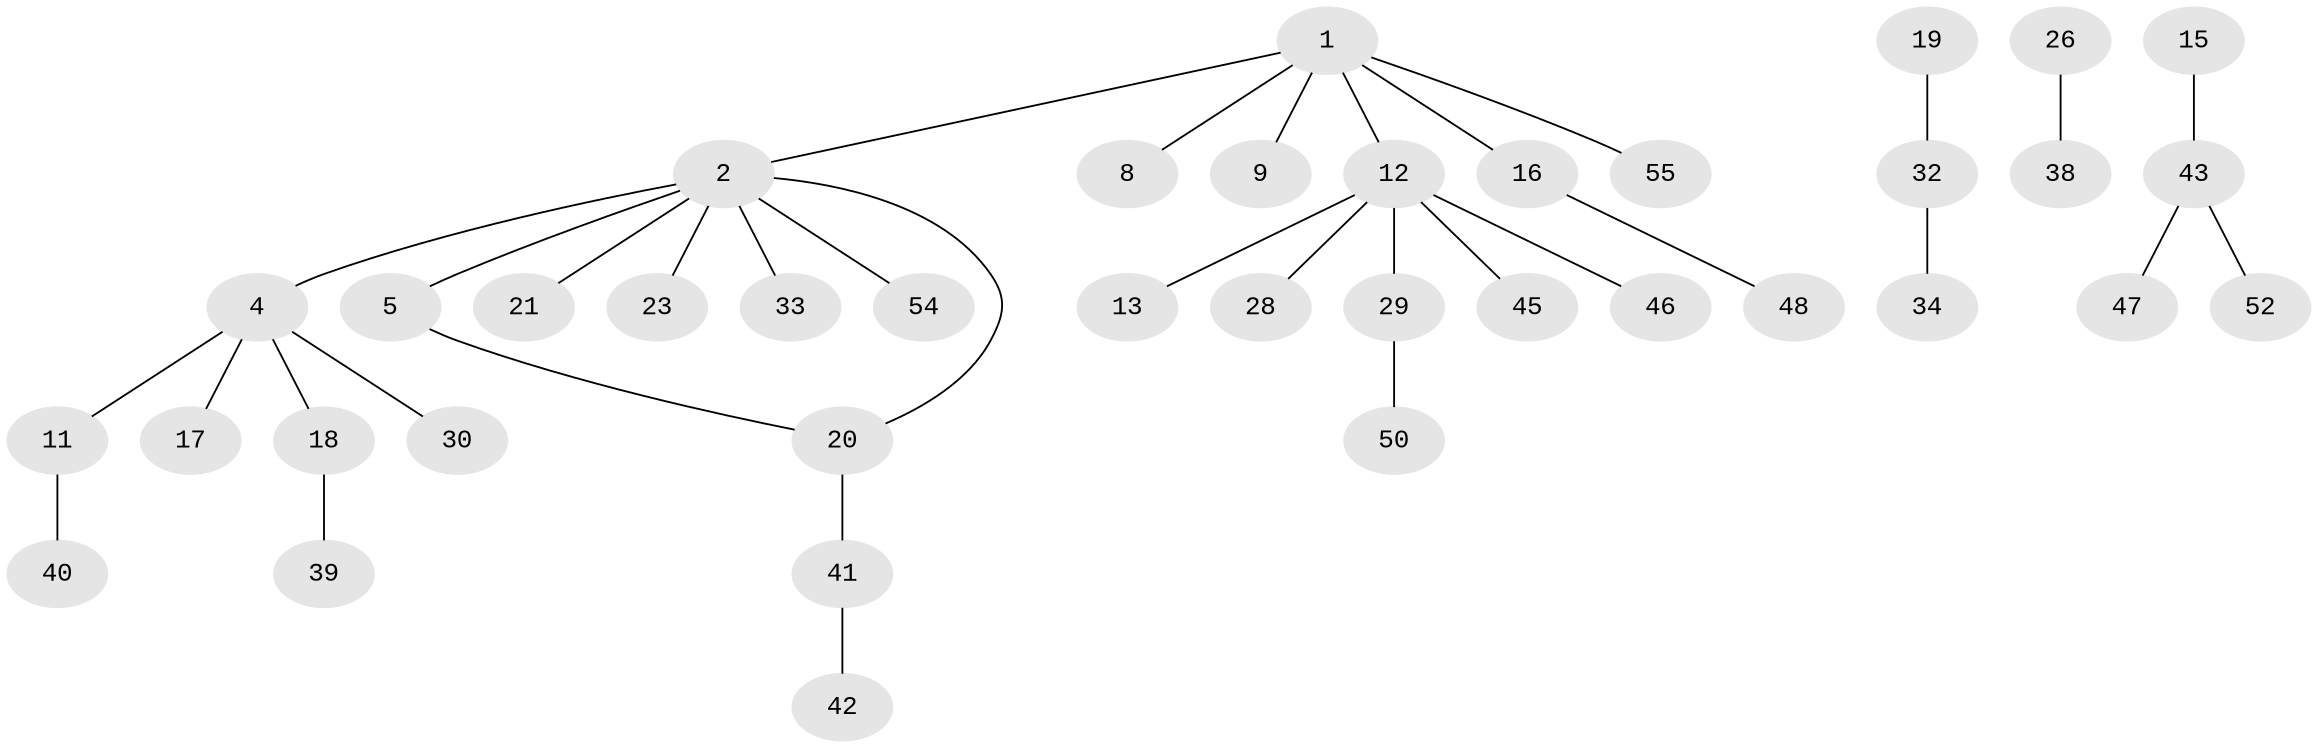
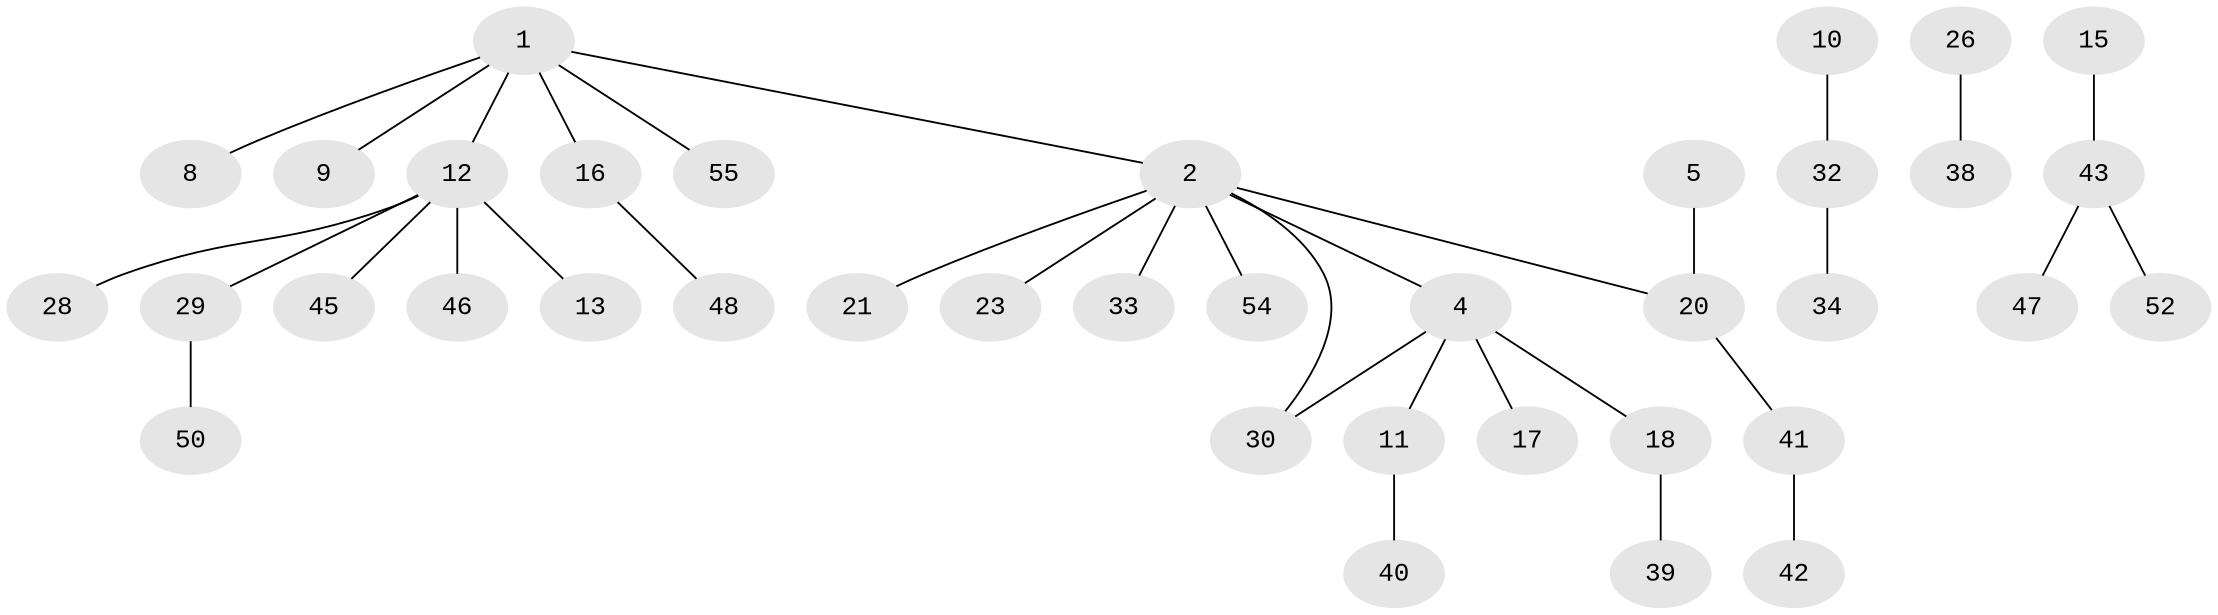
node "19": label "19" -> "10"
edge "2" -- "5": now "2" -- "30"
